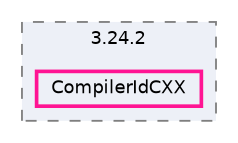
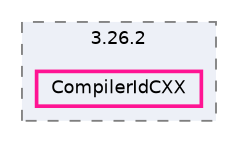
cluster "3.24.2": label "3.24.2" -> "3.26.2"
